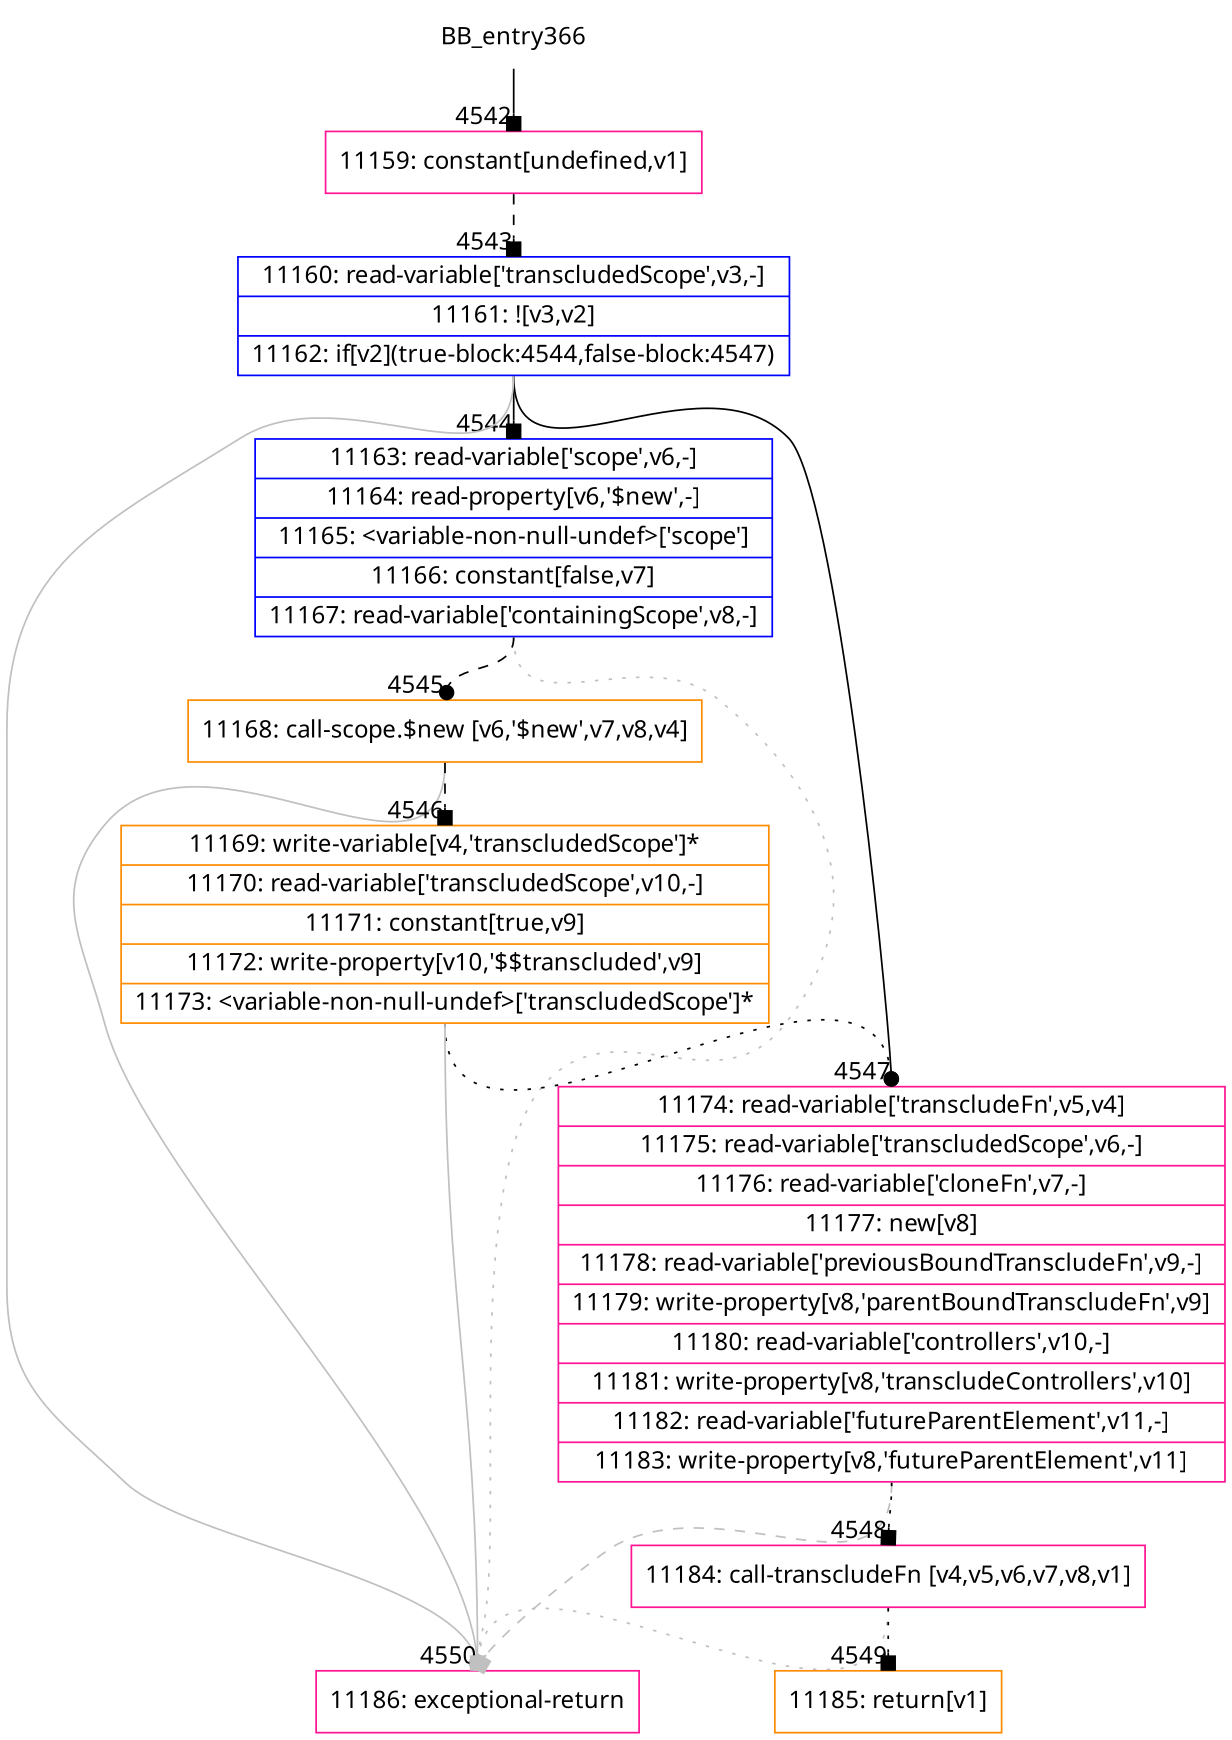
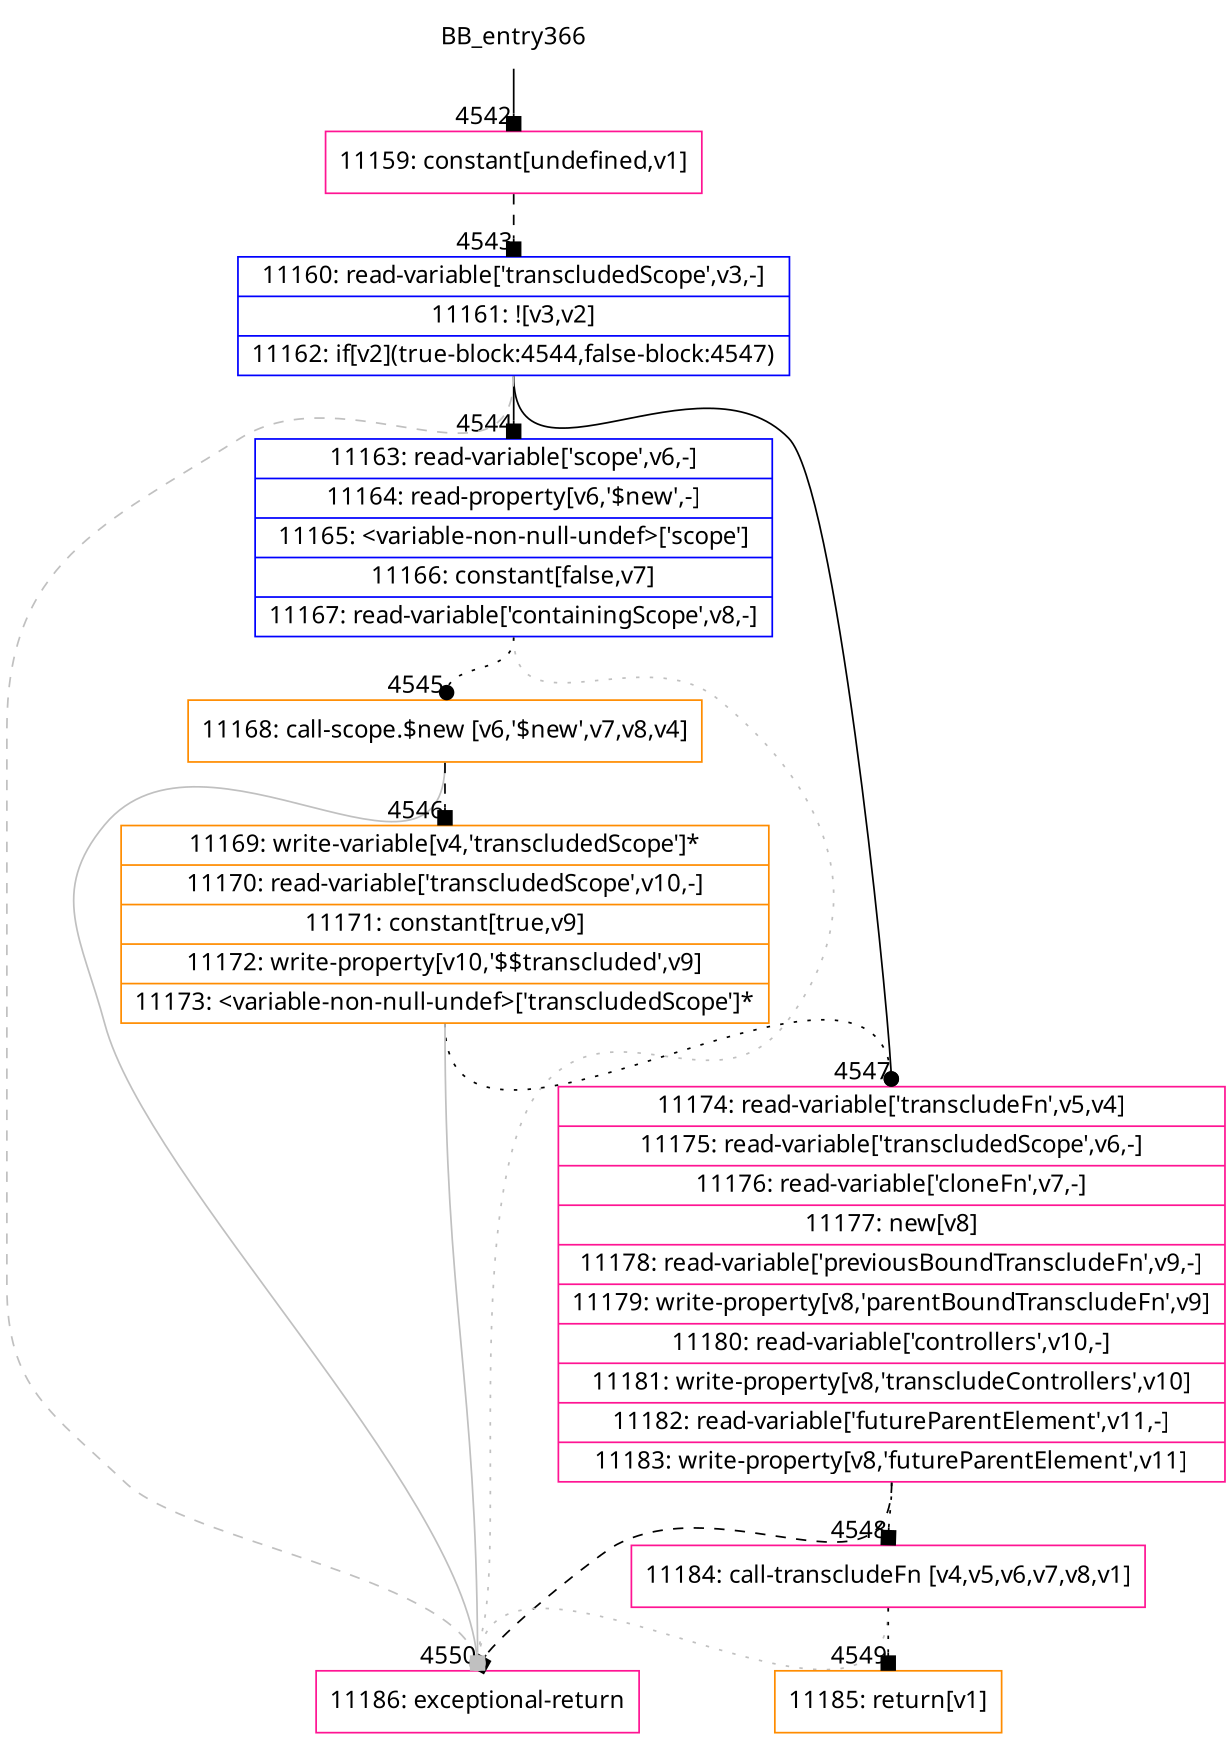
edge "11163: read-variable['scope',v6,-]" -> "11168: call-scope.$new [v6,'$new',v7,v8,v4]": style dashed -> dotted
edge "11160: read-variable['transcludedScope',v3,-]" -> "11186: exceptional-return": style solid -> dashed
edge "11174: read-variable['transcludeFn',v5,v4]" -> "11186: exceptional-return": color gray -> black
